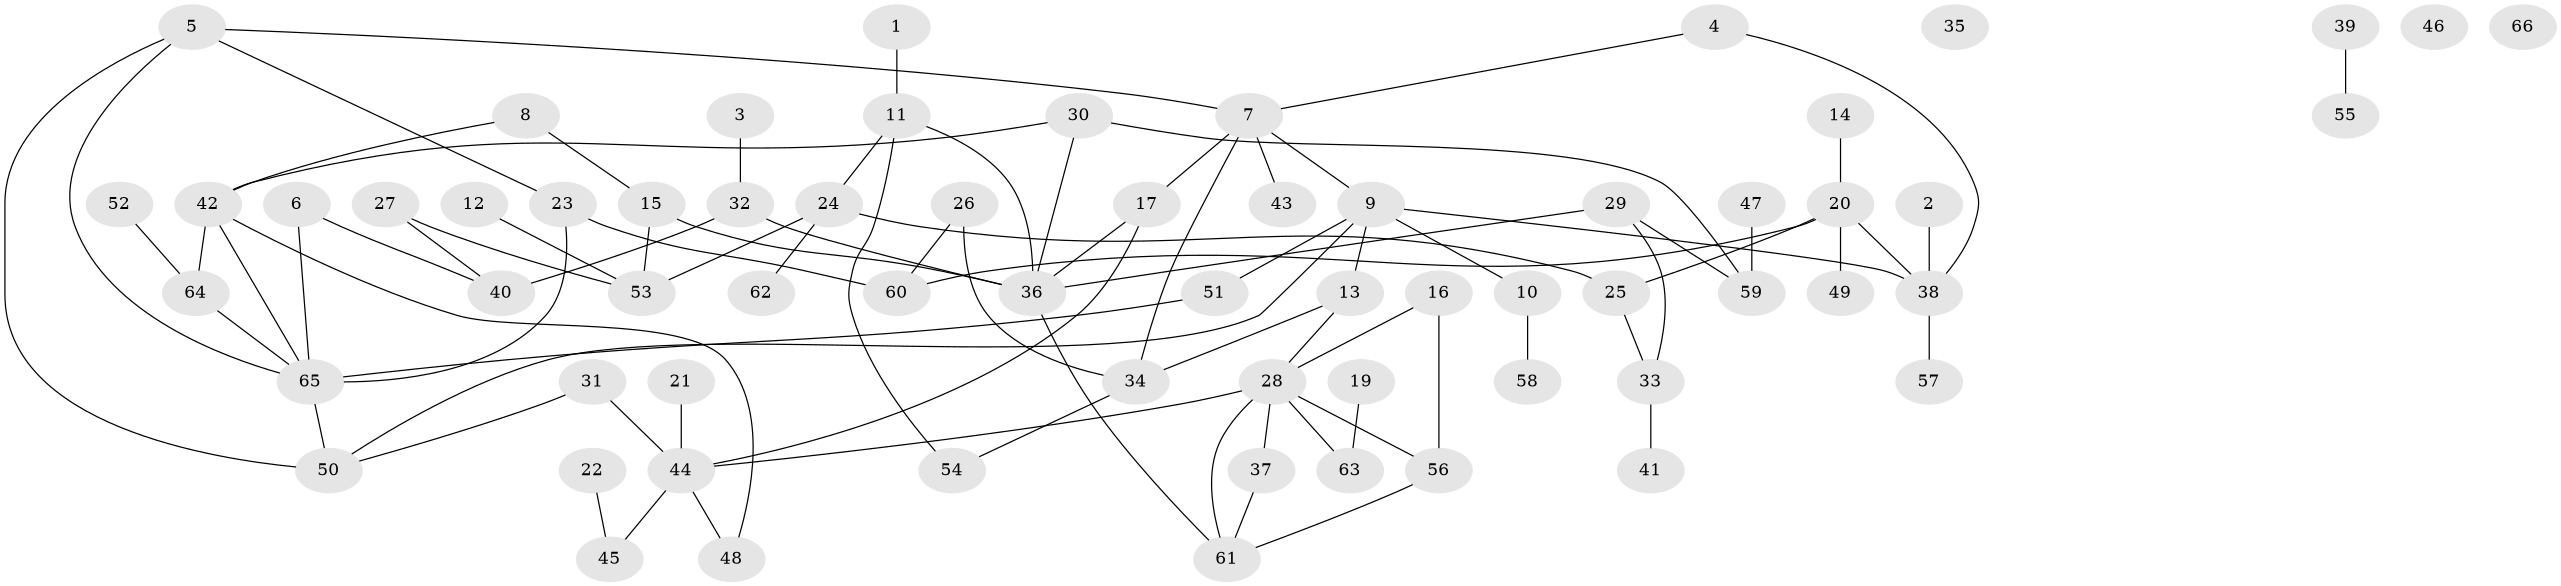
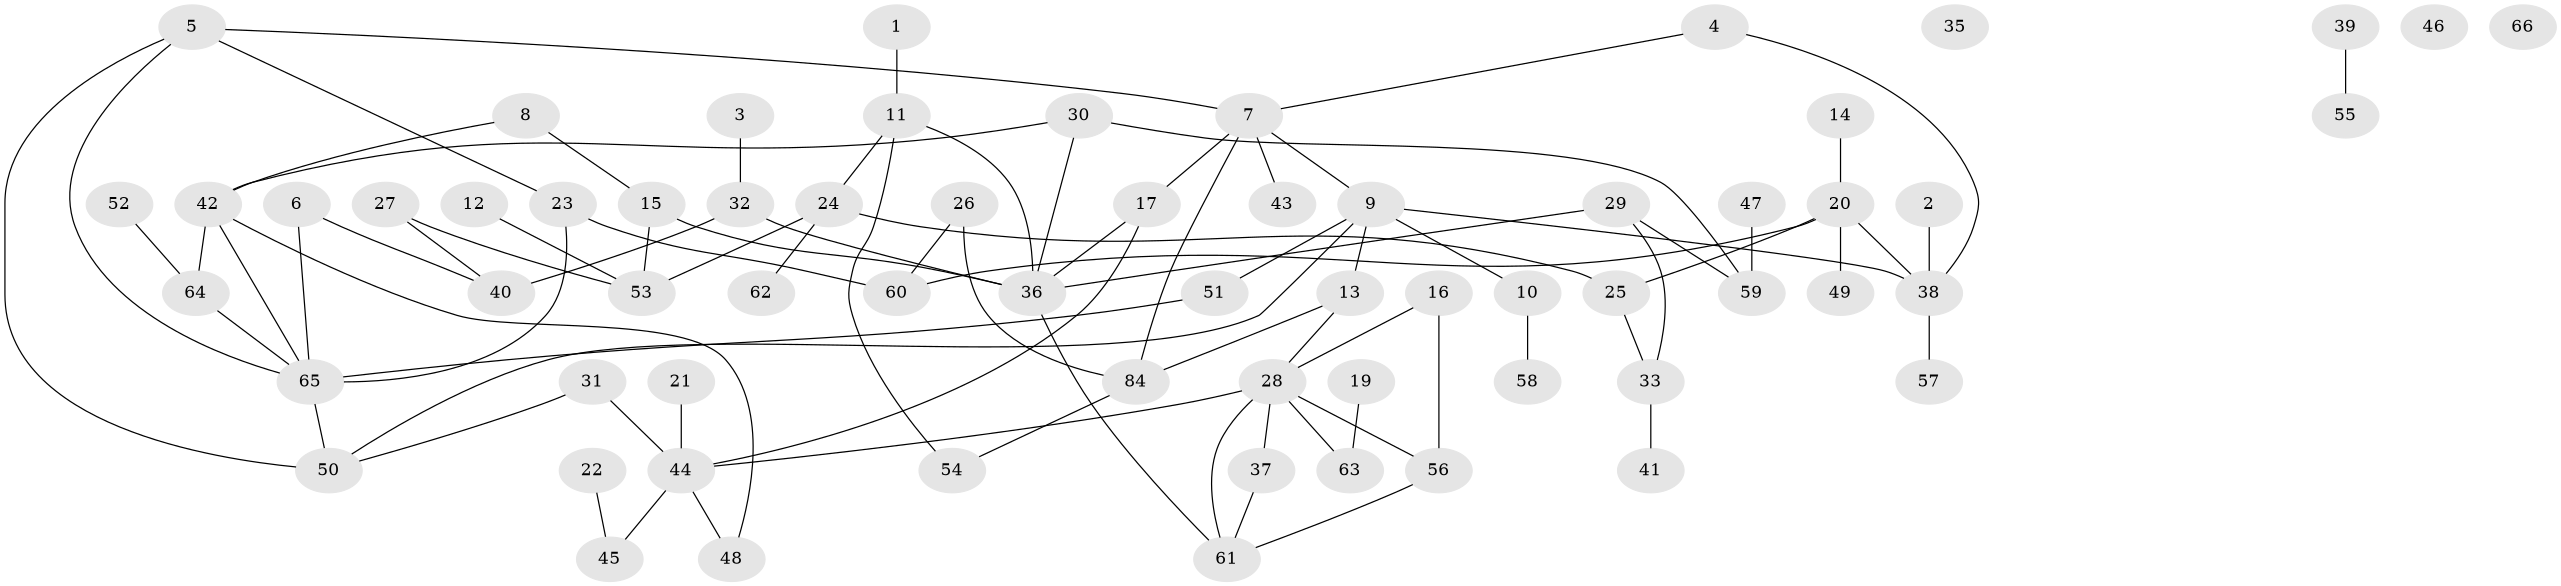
node "34": label "34" -> "84"
